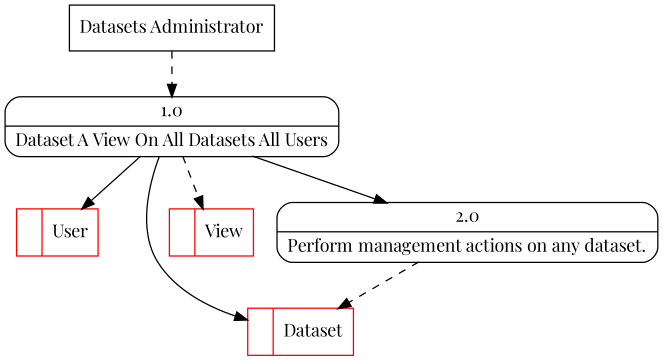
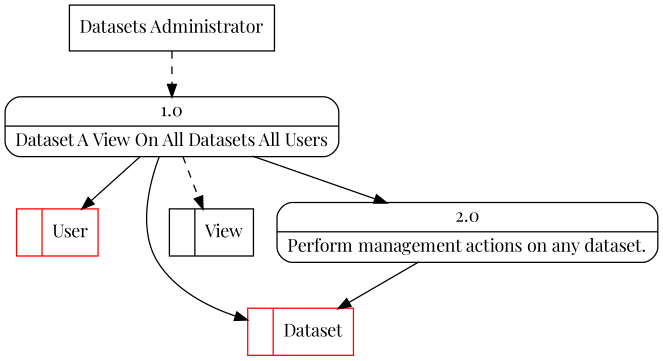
node "View": color red -> black
edge "2.0" -> "Dataset": style dashed -> solid
